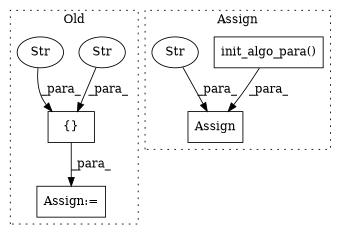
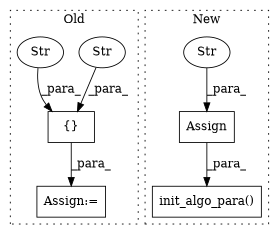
cluster "Assign": label "Assign" -> "New"
edge "init_algo_para()" -> "Assign": reversed
